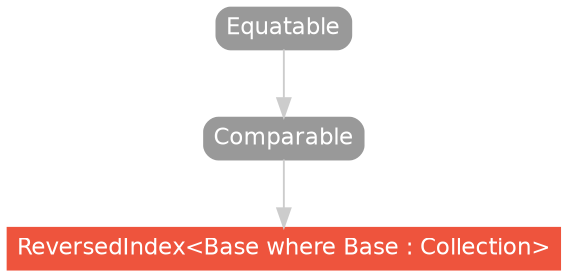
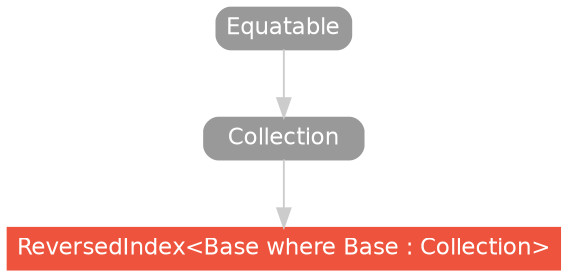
node "Comparable": label "Comparable" -> "Collection"
